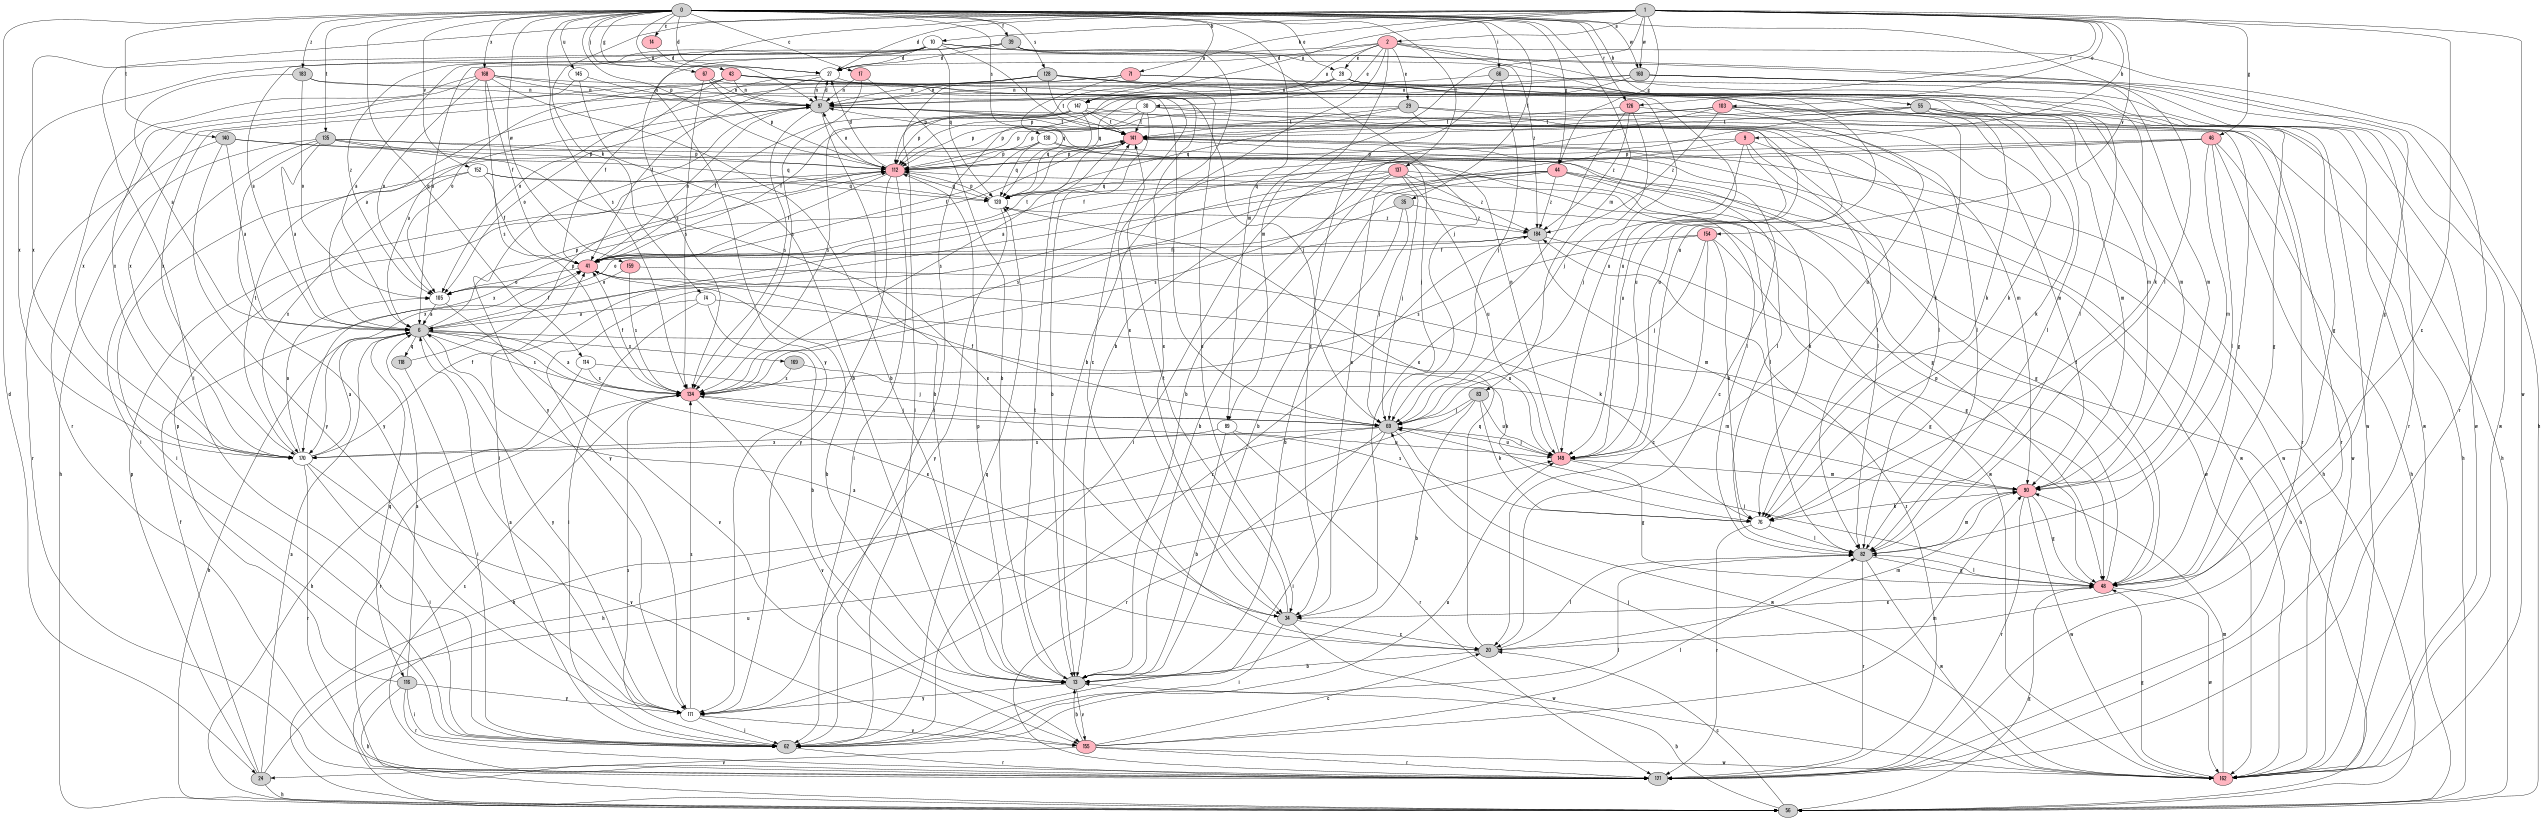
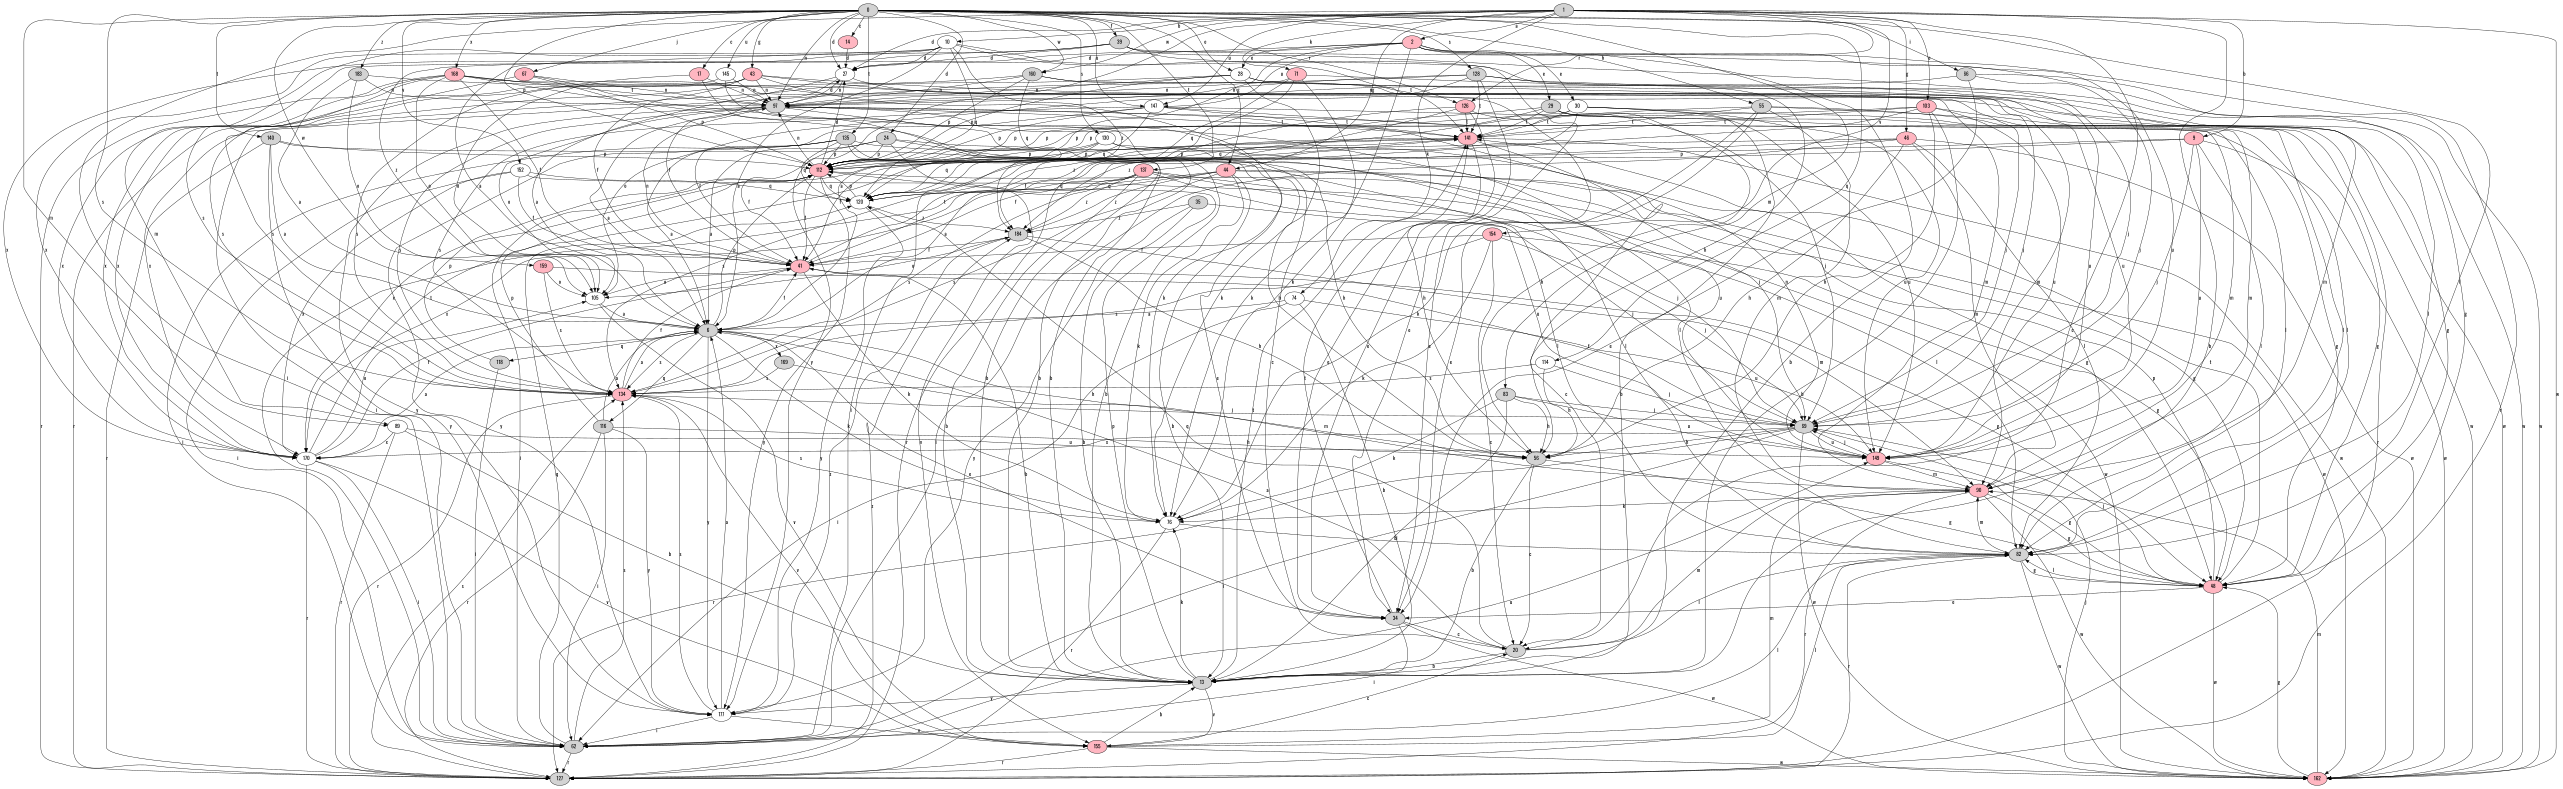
edge "0" -> "35": removed, label "f"
edge "168" -> "97": label "n" -> "t"
edge "13" -> "76": added, label "k"
edge "155" -> "24": reversed
